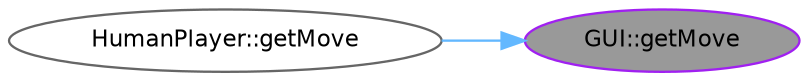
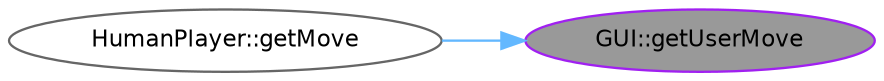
node "GUI::getMove": label "GUI::getMove" -> "GUI::getUserMove"
